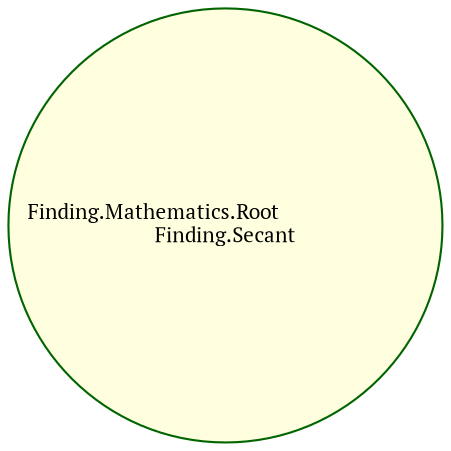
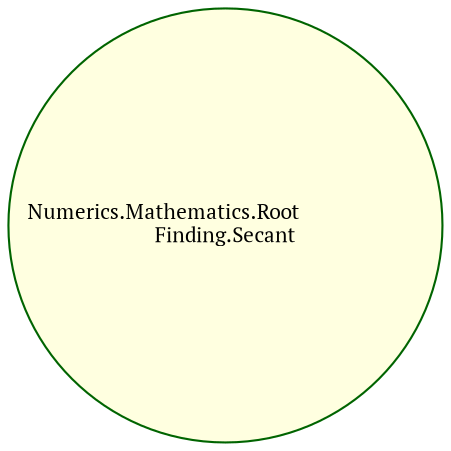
node "Finding.Mathematics.Root Finding.Secant": label "Finding.Mathematics.Root Finding.Secant" -> "Numerics.Mathematics.Root Finding.Secant"
